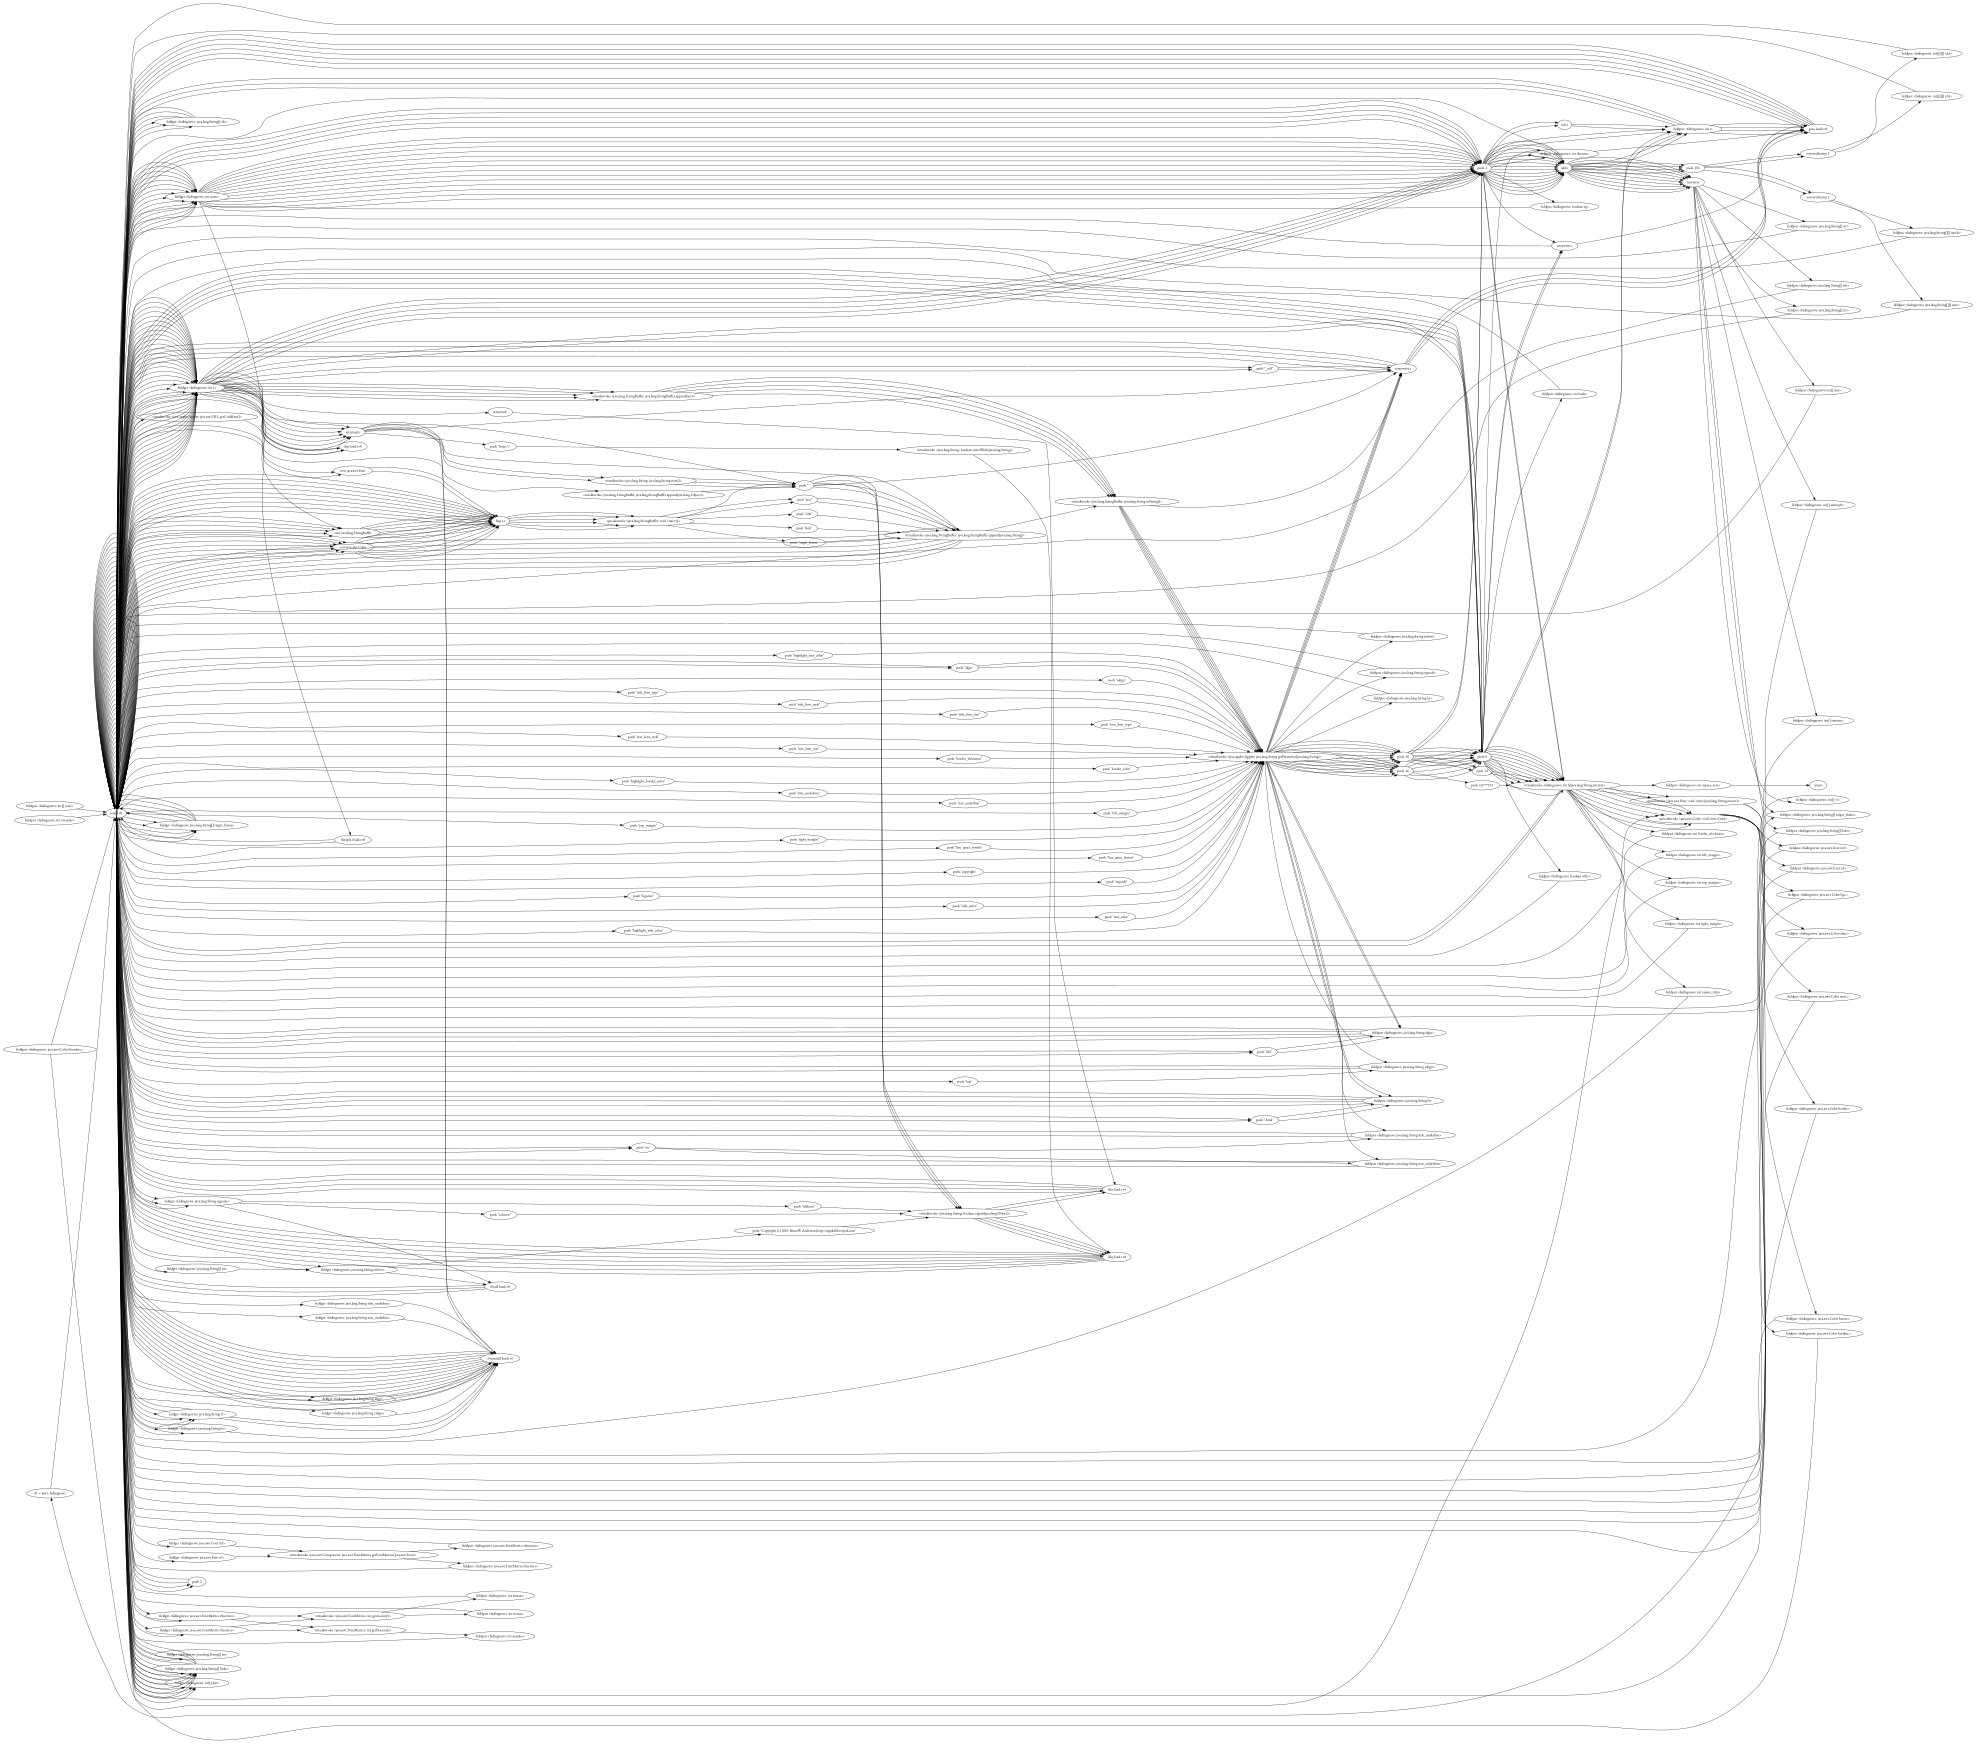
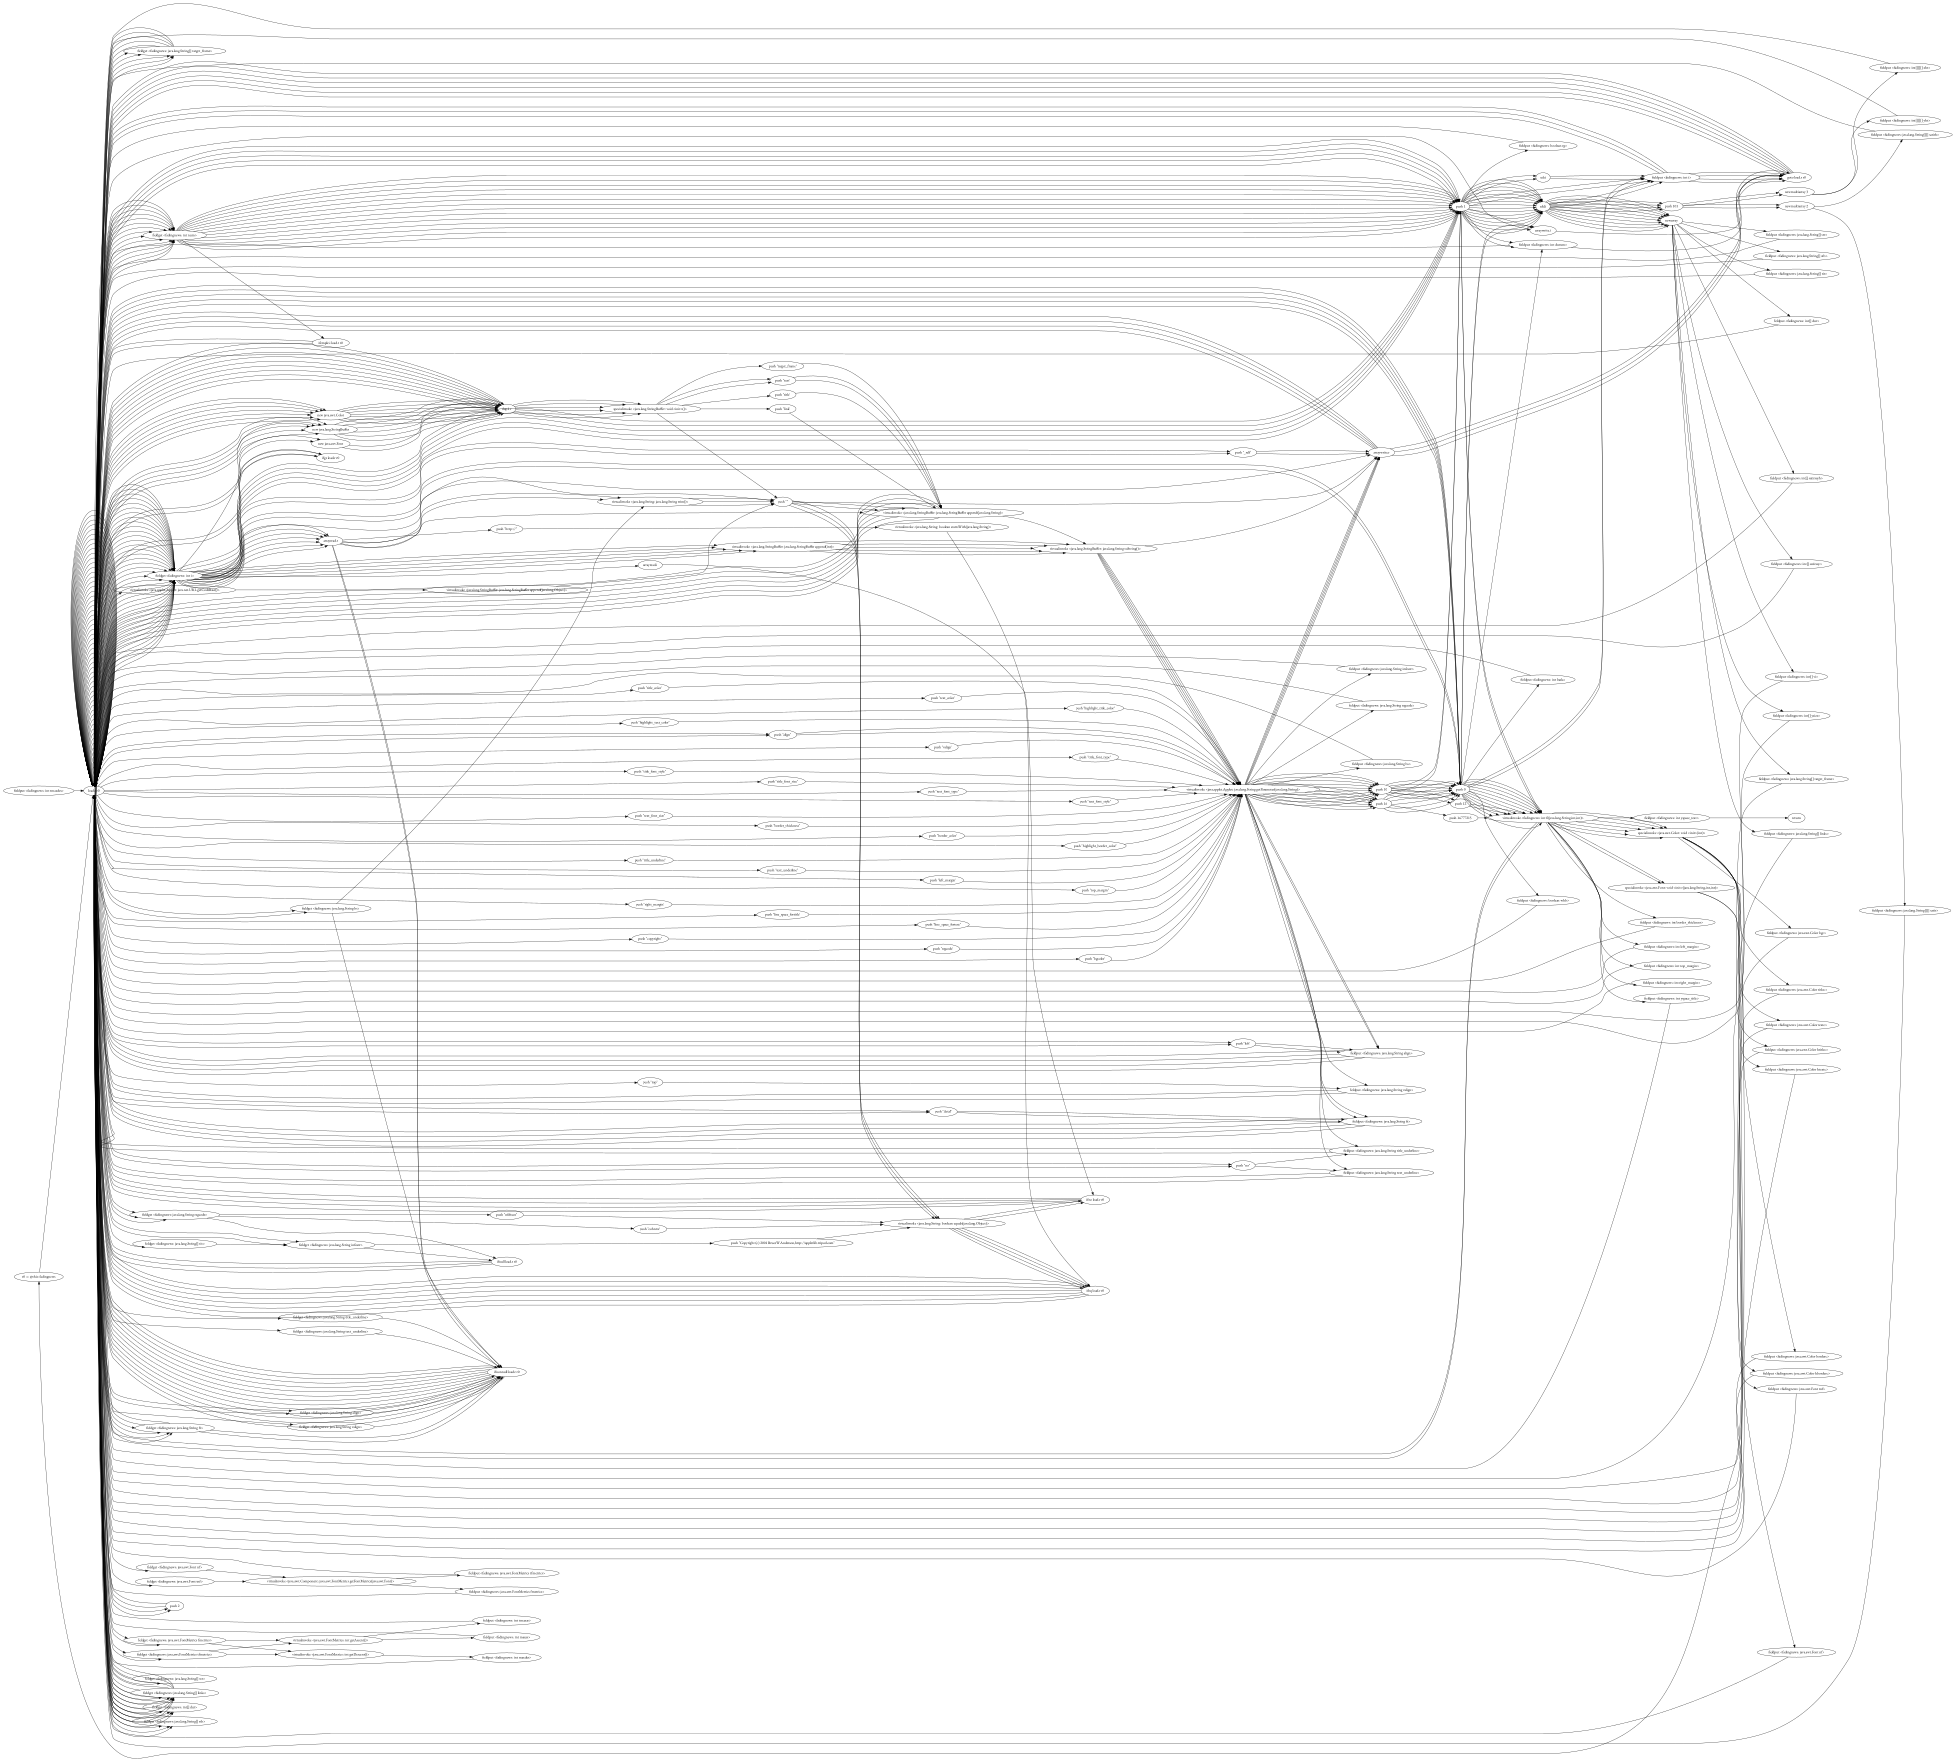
edge "newarray" -> "fieldput <fadingnews: int[] ysize>": added
edge "fieldget <fadingnews: java.lang.String bs>" -> "virtualinvoke <java.lang.String: java.lang.String trim()>": added
edge "load.r r0" -> "fieldput <fadingnews: java.lang.String[] target_frame>": reversed
node "r0 := @str: fadingnews": label "r0 := @str: fadingnews" -> "r0 := @this: fadingnews"
edge "fieldput <fadingnews: java.awt.Color hborderc>" -> "specialinvoke <java.awt.Color: void <init>(int)>": reversed
